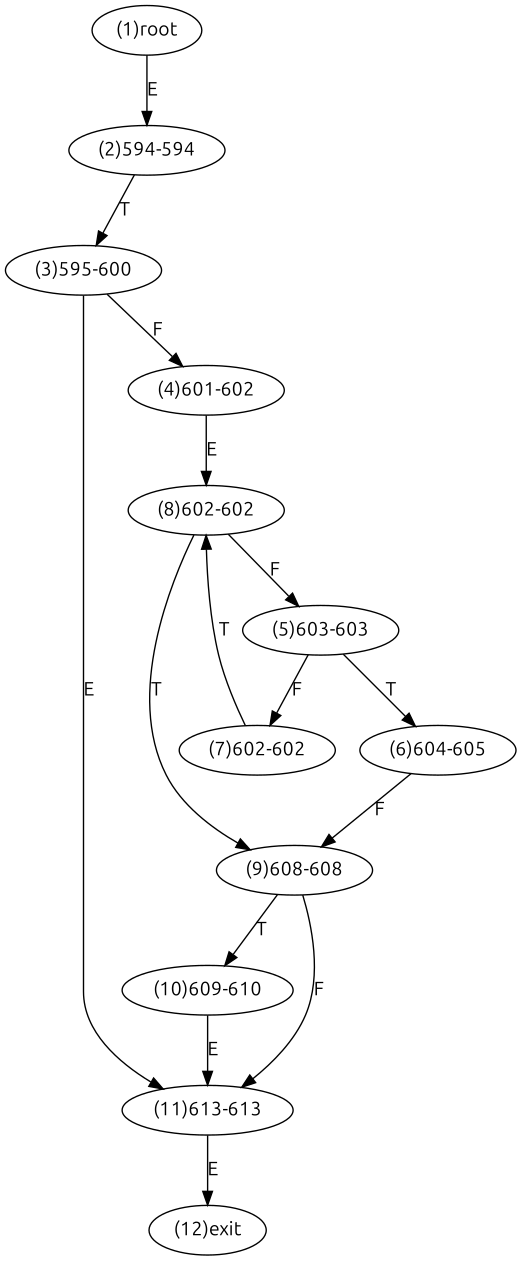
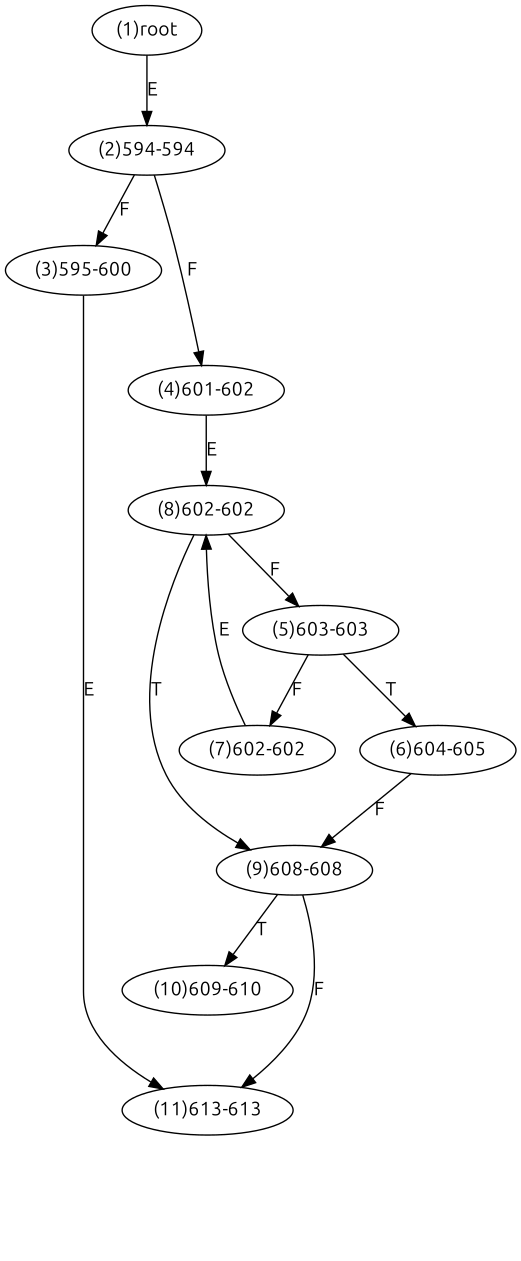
edge "(2)594-594" -> "(3)595-600": label "T" -> "F"
edge "(3)595-600" -> "(4)601-602": now "(2)594-594" -> "(4)601-602"
edge "(7)602-602" -> "(8)602-602": label "T" -> "E"
edge "(10)609-610" -> "(11)613-613": removed, label "E"
node "(12)exit": removed
